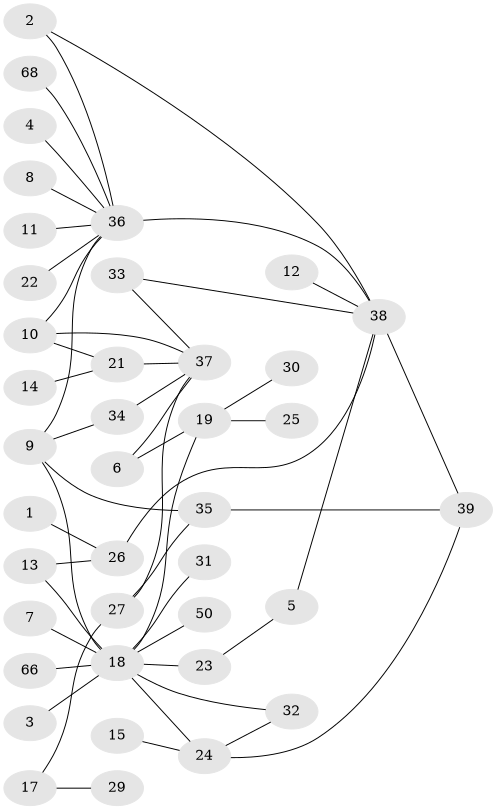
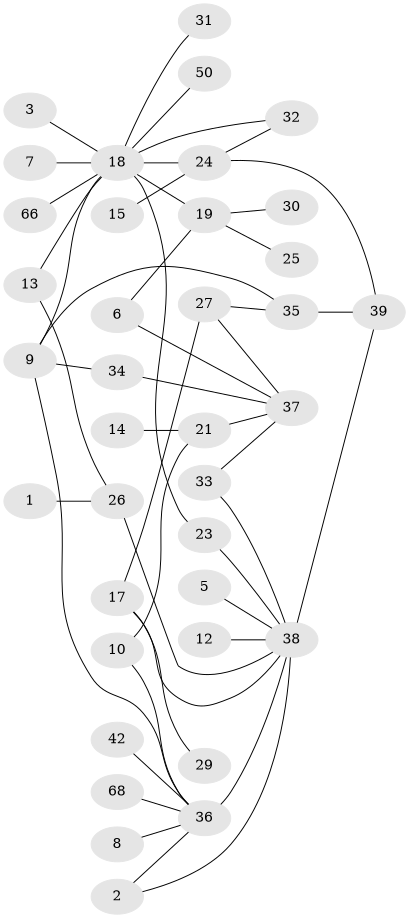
node "4": removed
node "11": removed
node "22": label "22" -> "42"
edge "10" -- "37": removed
edge "5" -- "23": now "38" -- "23"
edge "17" -- "38": added
